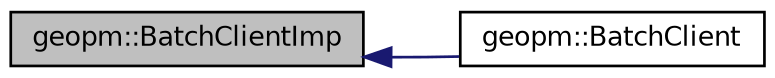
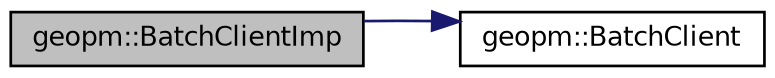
edge "geopm::BatchClient" -> "geopm::BatchClientImp": reversed
